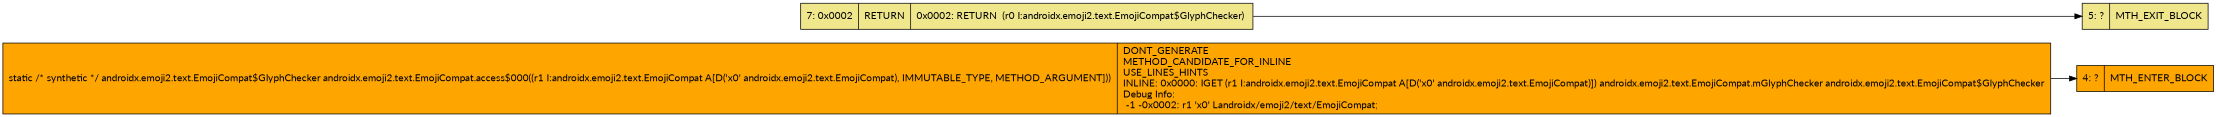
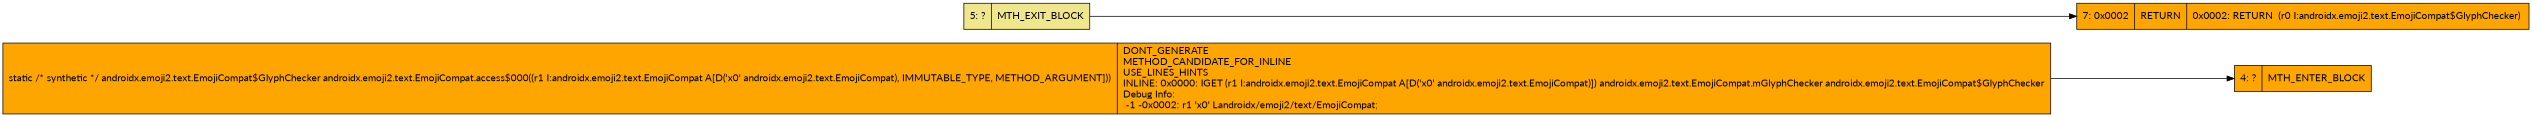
node "7: 0x0002": fillcolor khaki -> orange
edge "7: 0x0002" -> "5: ?": reversed
